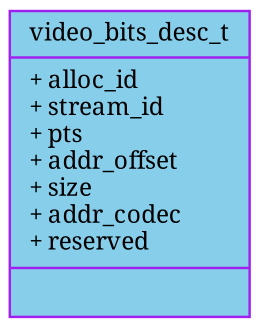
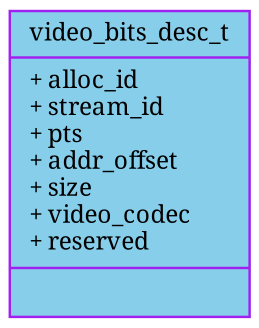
node "video_bits_desc_t": text "+ addr_codec" -> "+ video_codec"
